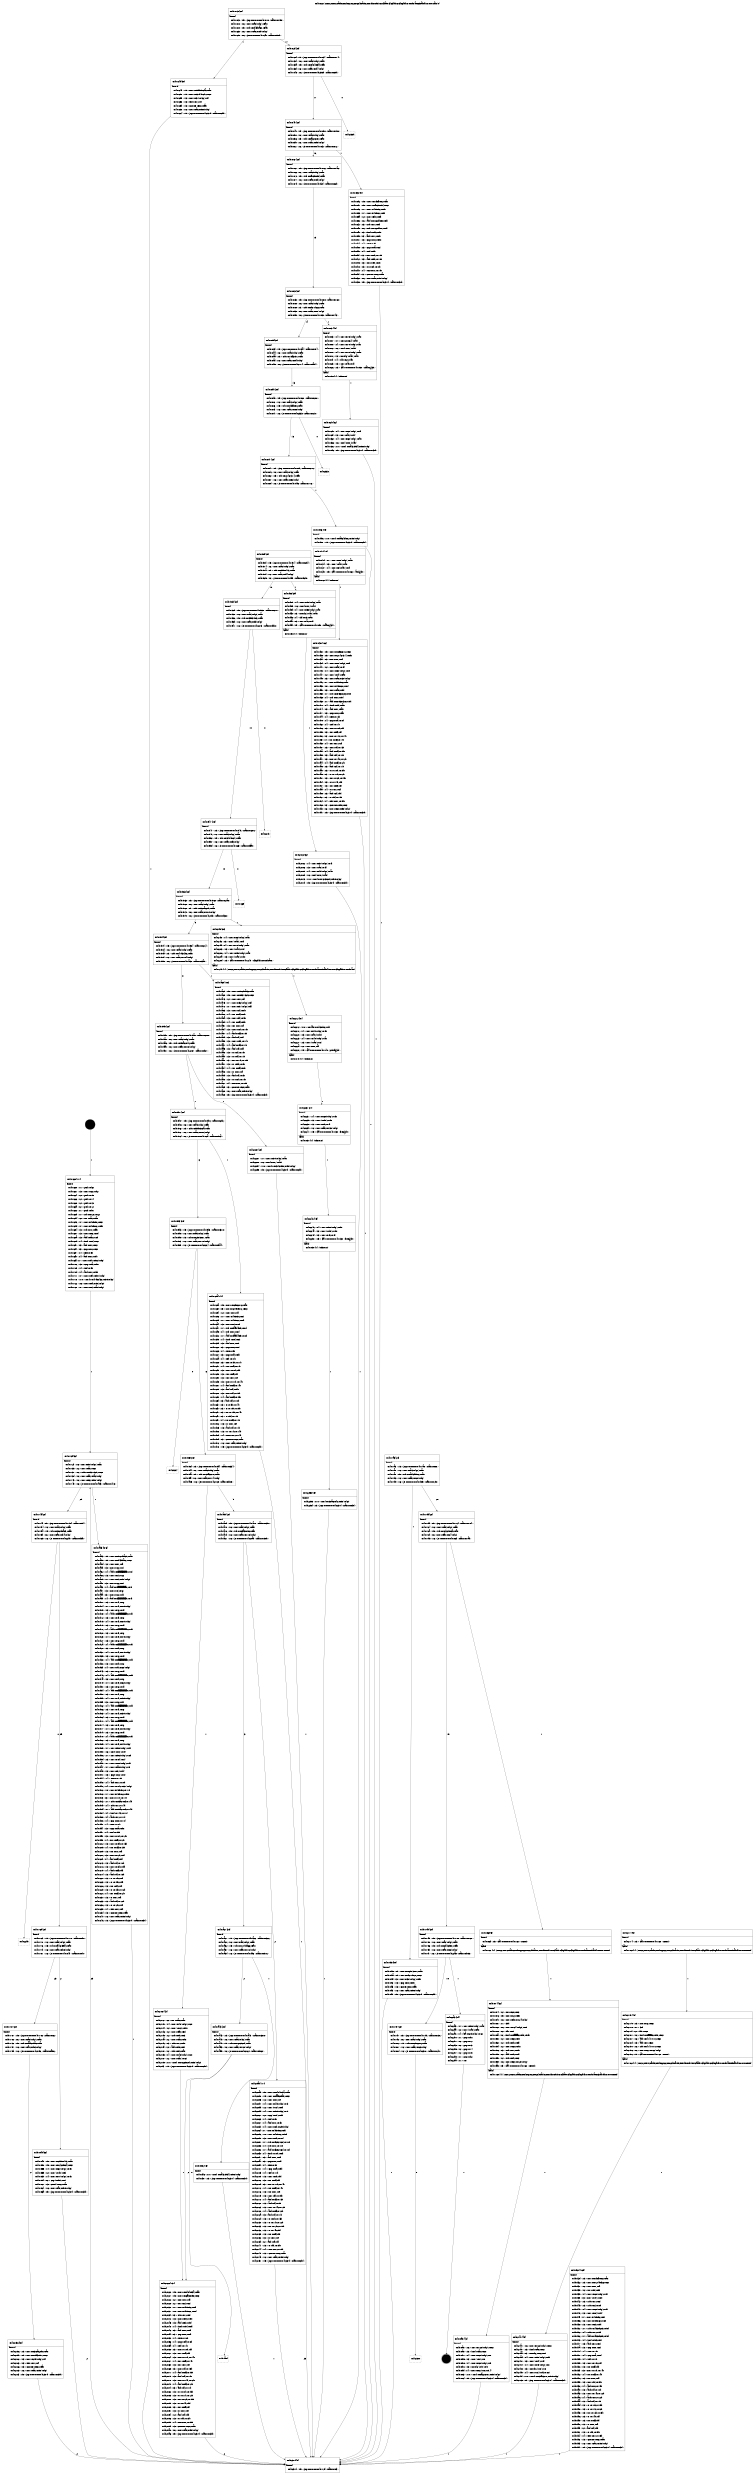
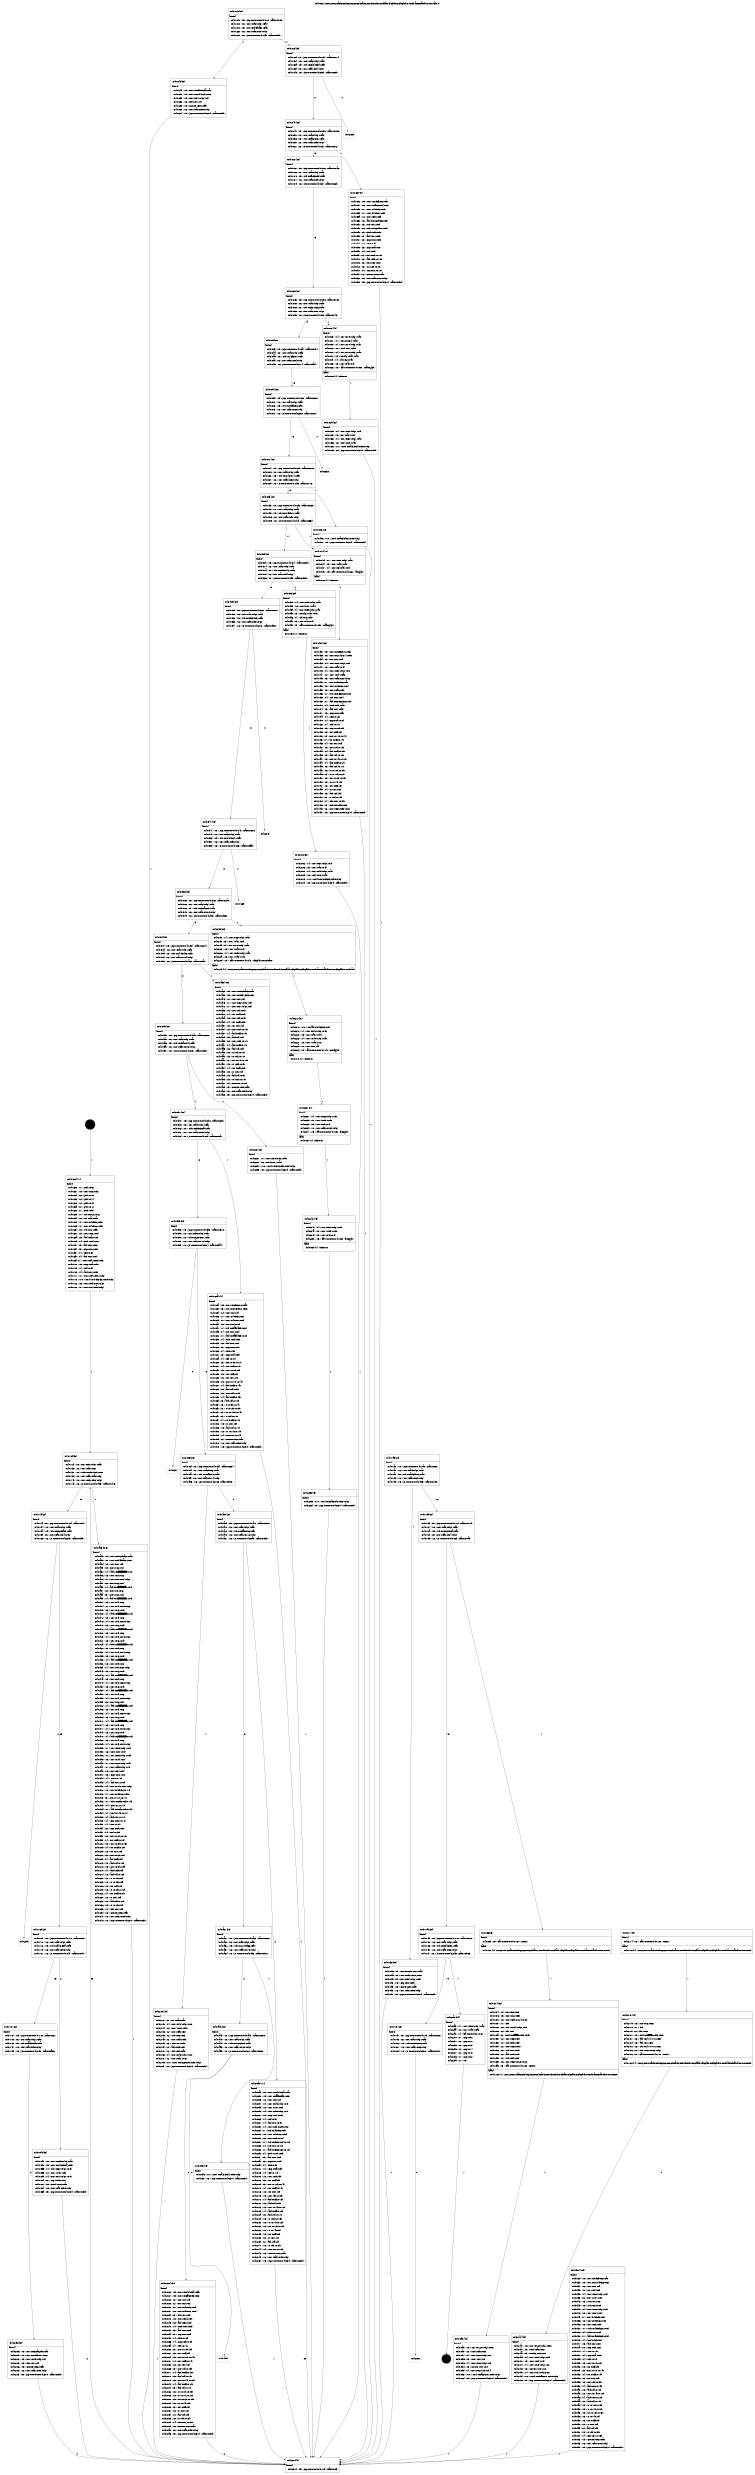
node "0x4018f3 [28]": added
edge "0x4021ce [42]" -> "0x402022 [137]": now "0x4021ce [42]" -> "0x40237d [5]"
